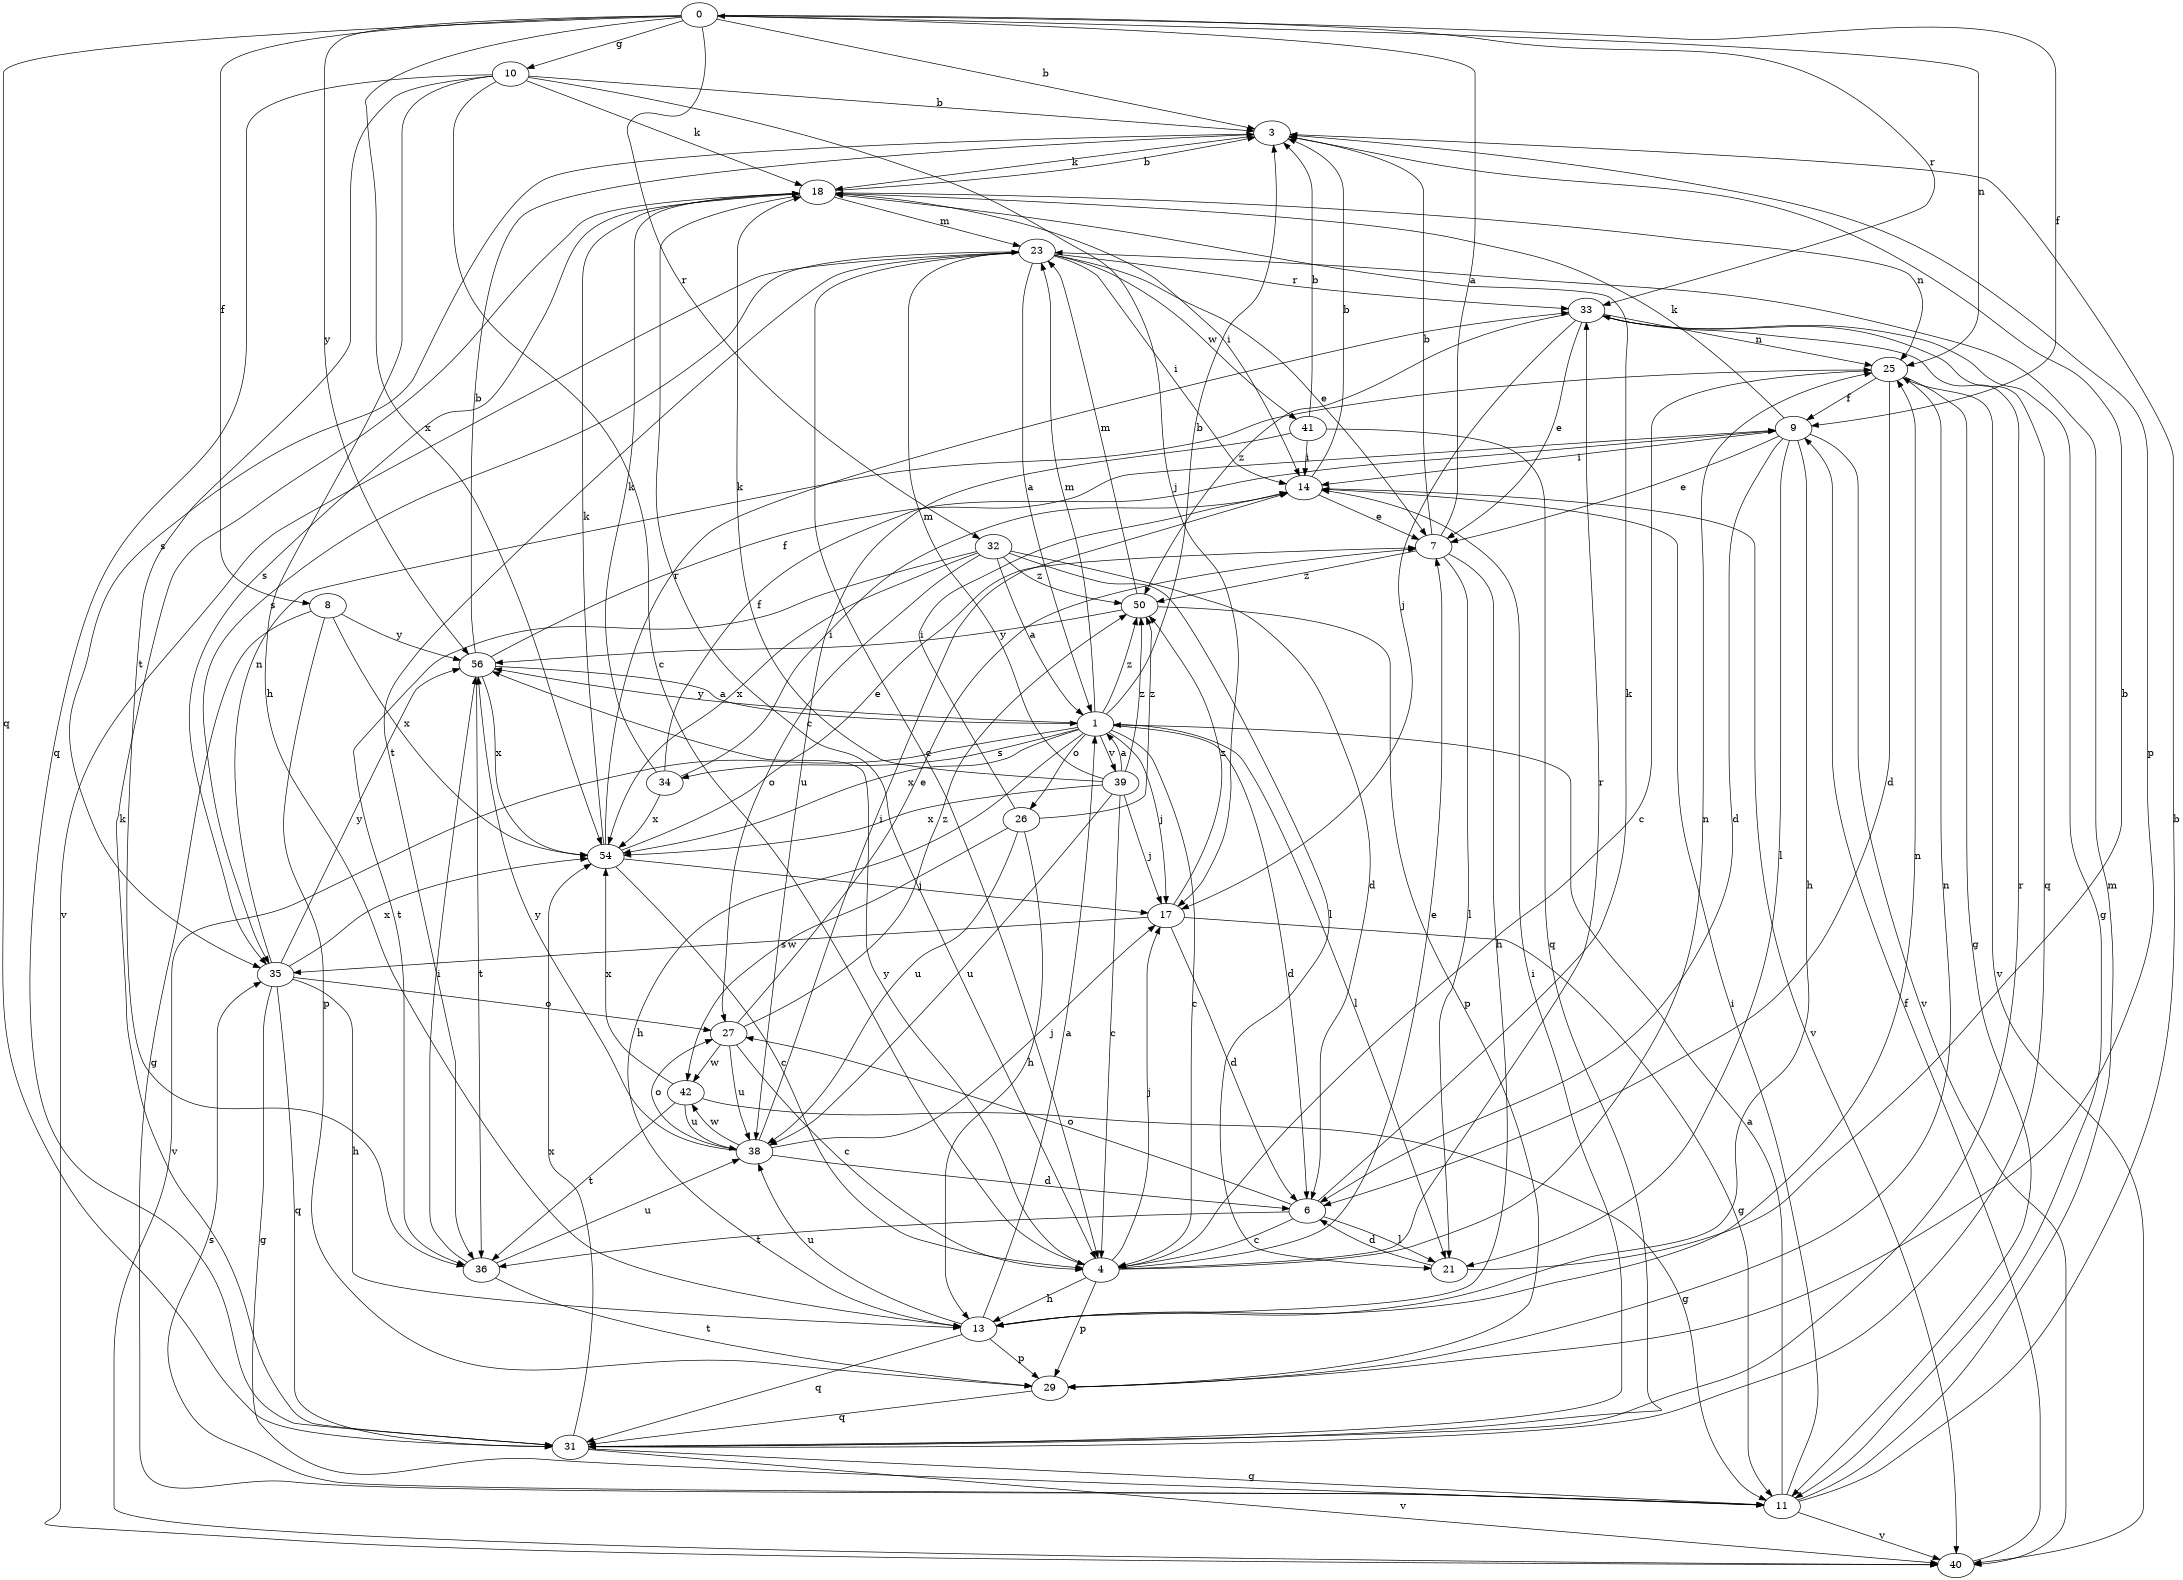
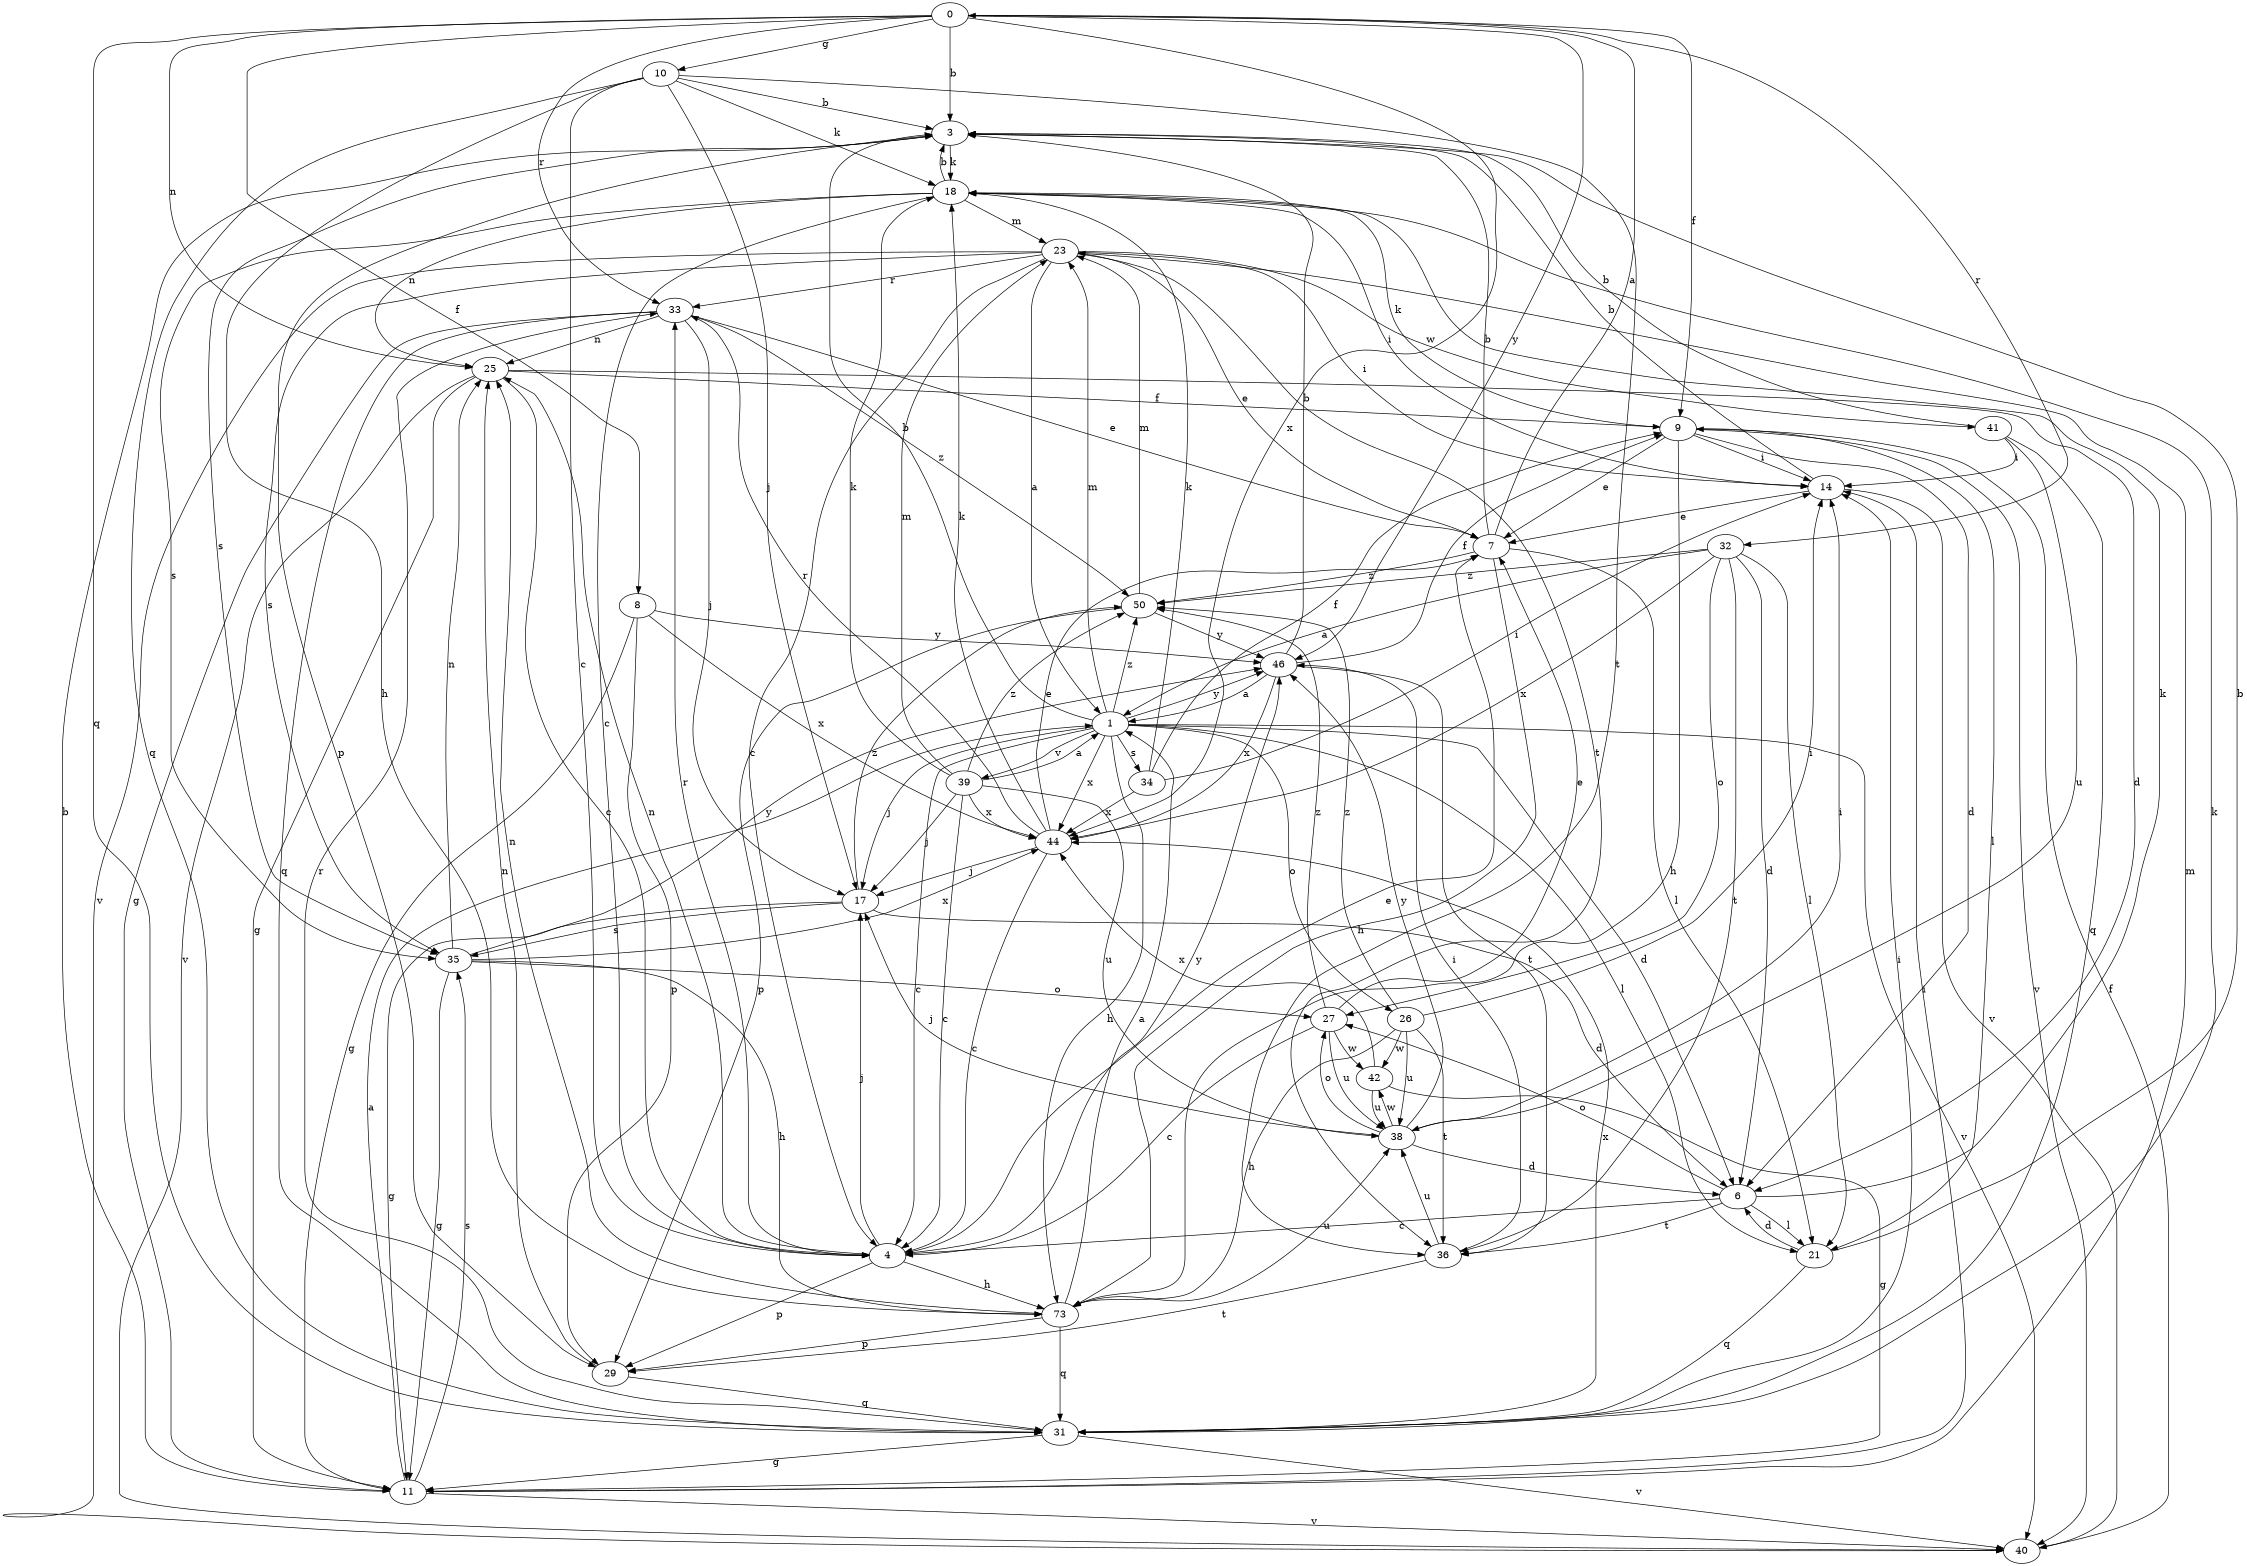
node "56": label "56" -> "46"
node "54": label "54" -> "44"
edge "42" -> "36": now "26" -> "36"
edge "35" -> "31": now "21" -> "31"
node "13": label "13" -> "73"
